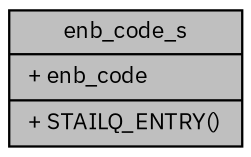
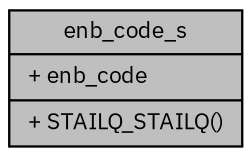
node "enb_code_s": text "+ STAILQ_ENTRY()" -> "+ STAILQ_STAILQ()"
